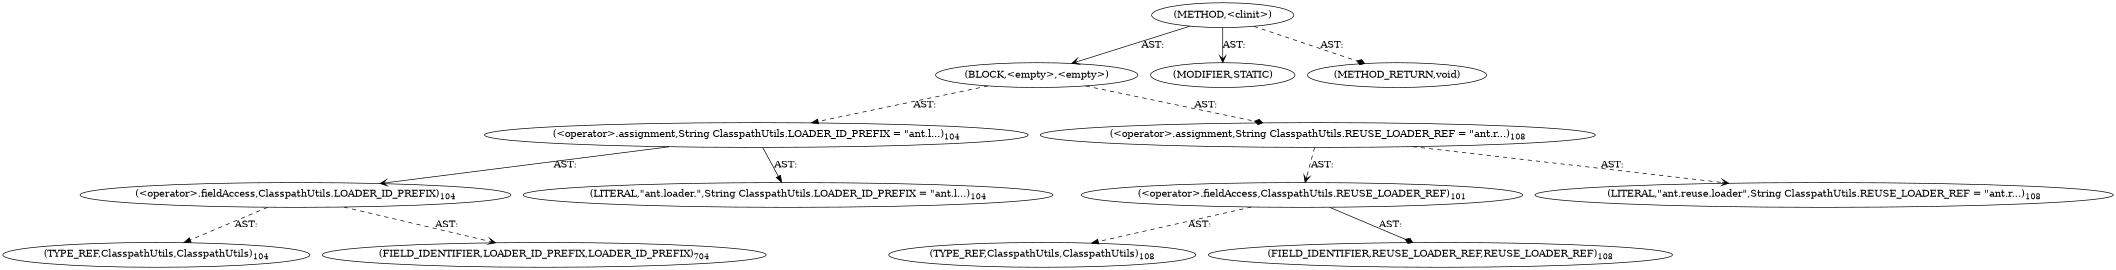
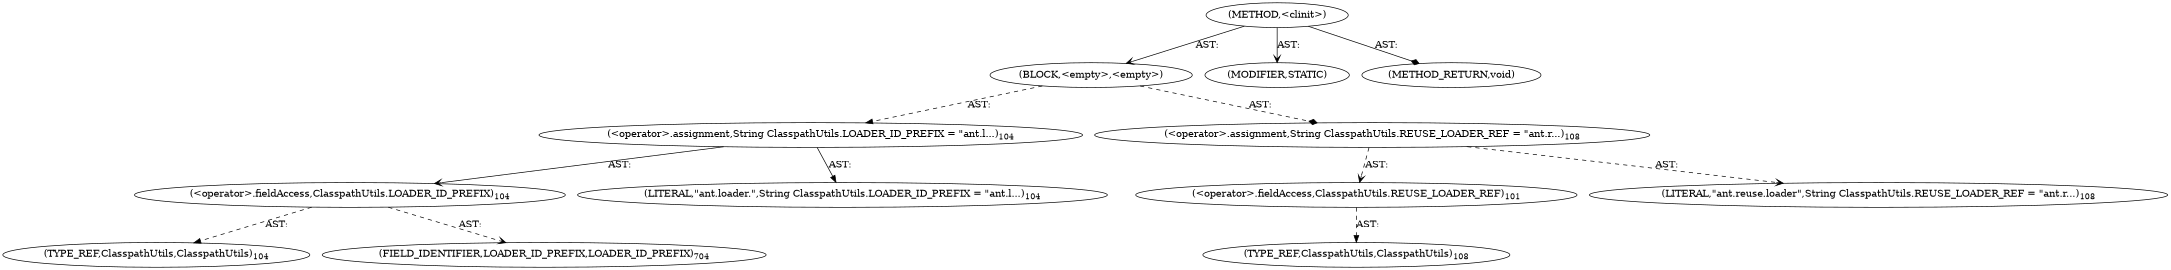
edge "(METHOD,<clinit>)" -> "(METHOD_RETURN,void)": style dashed -> solid
node "(FIELD_IDENTIFIER,REUSE_LOADER_REF,REUSE_LOADER_REF)": removed
